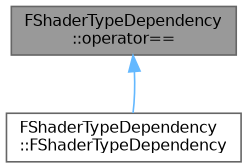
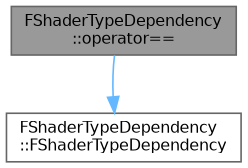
edge "FShaderTypeDependency ::FShaderTypeDependency" -> "FShaderTypeDependency ::operator==": reversed
